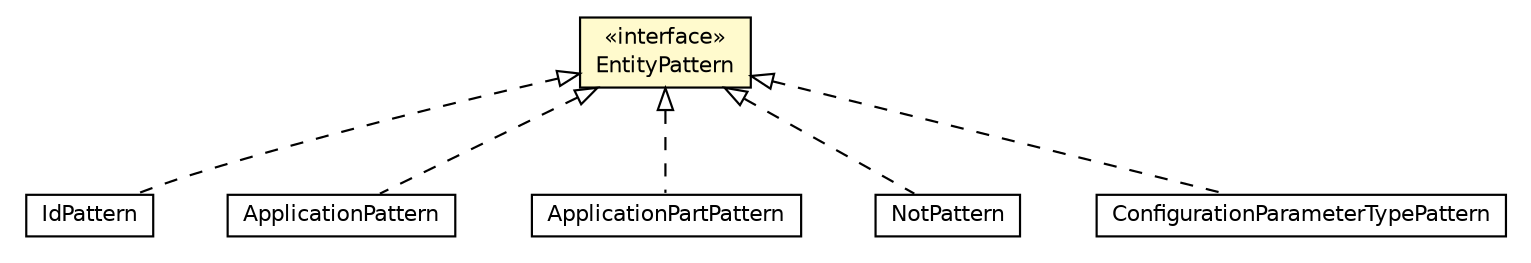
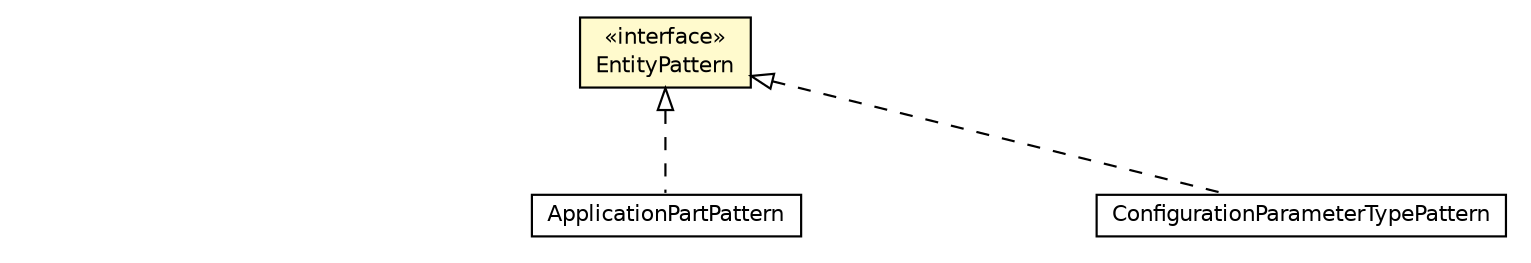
node "IdPattern": removed
node "ApplicationPattern": removed
node "NotPattern": removed
